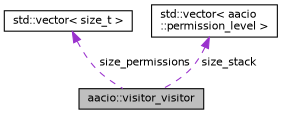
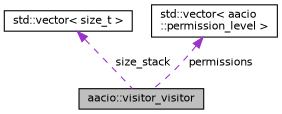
edge "aacio::visitor_visitor" -> "std::vector< size_t >": label " size_permissions" -> " size_stack"
edge "aacio::visitor_visitor" -> "std::vector< aacio ::permission_level >": label " size_stack" -> " permissions"
